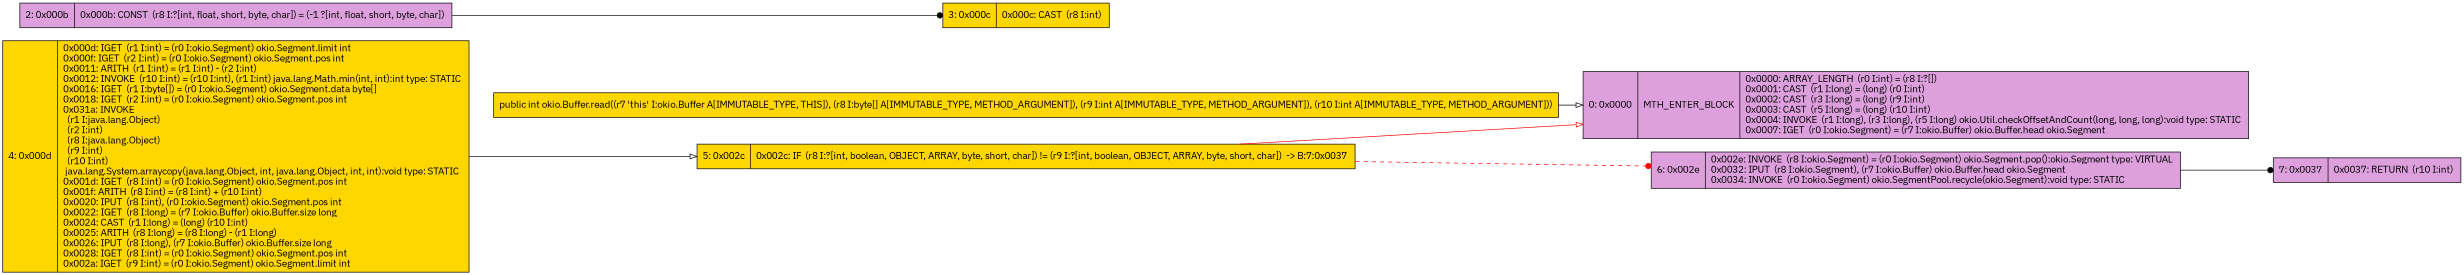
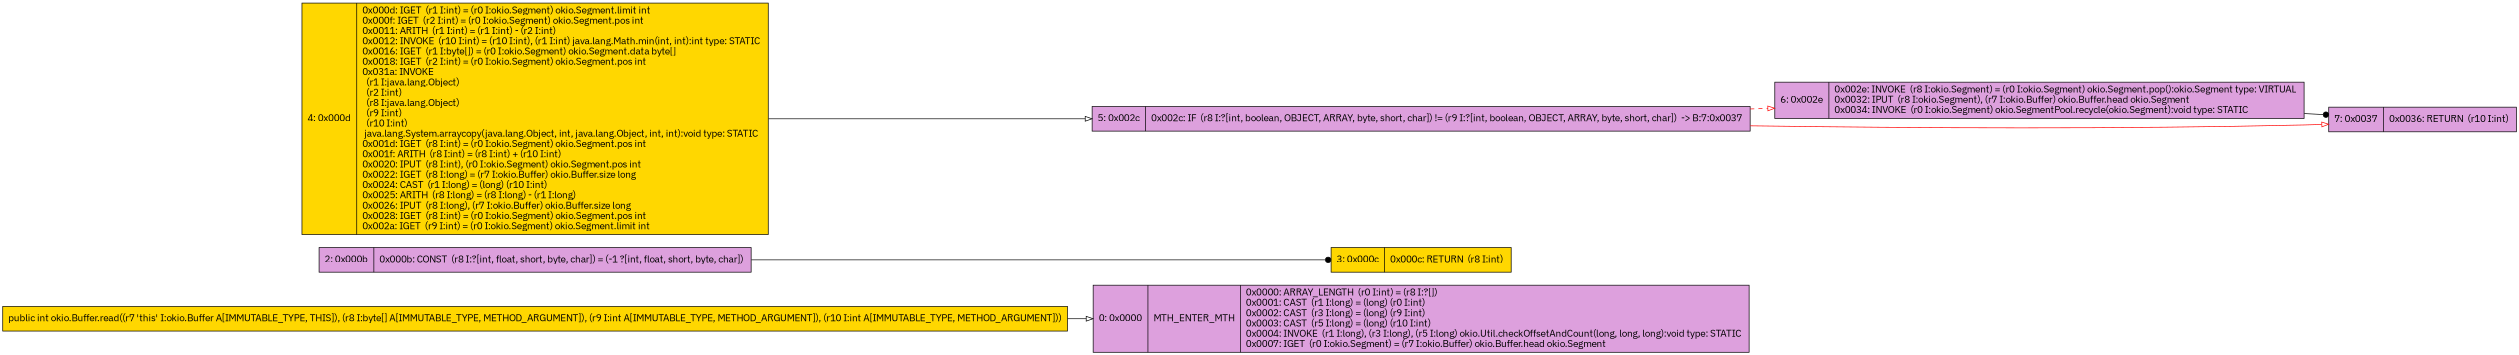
node "3: 0x000c": text "0x000c: CAST  (r8 I:int)" -> "0x000c: RETURN  (r8 I:int)"
node "0: 0x0000": text "MTH_ENTER_BLOCK" -> "MTH_ENTER_MTH"
edge "5: 0x002c" -> "0: 0x0000": now "5: 0x002c" -> "7: 0x0037"
node "5: 0x002c": fillcolor gold -> plum
edge "5: 0x002c" -> "6: 0x002e": arrowhead dot -> onormal
node "7: 0x0037": text "0x0037: RETURN  (r10 I:int)" -> "0x0036: RETURN  (r10 I:int)"
